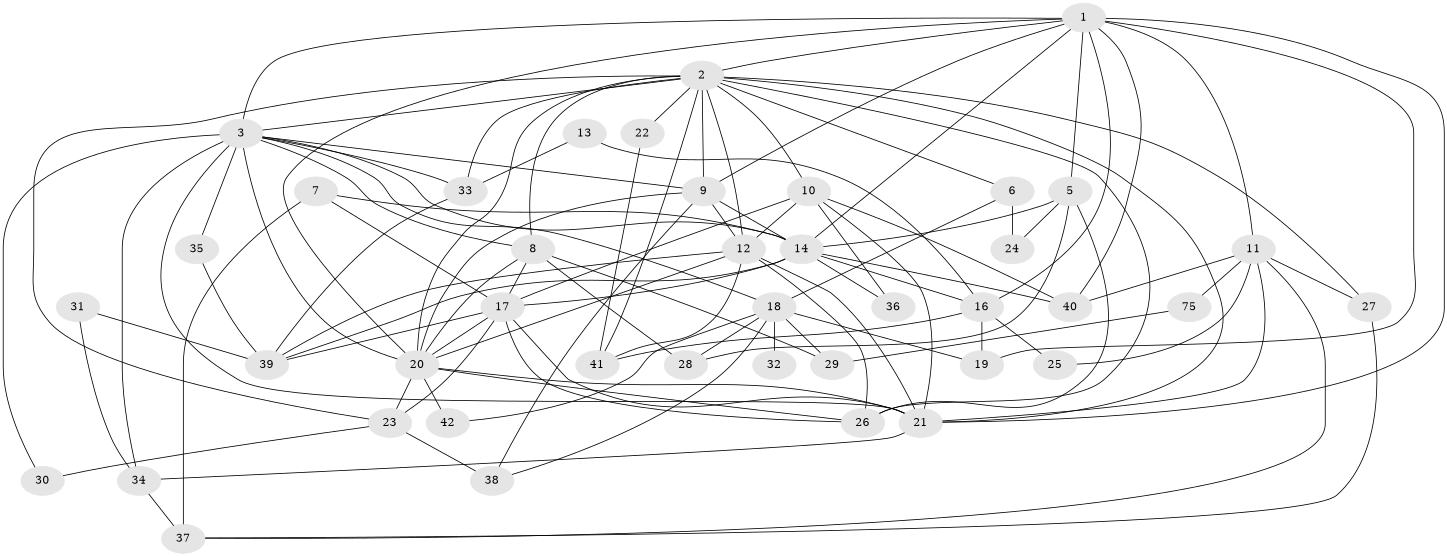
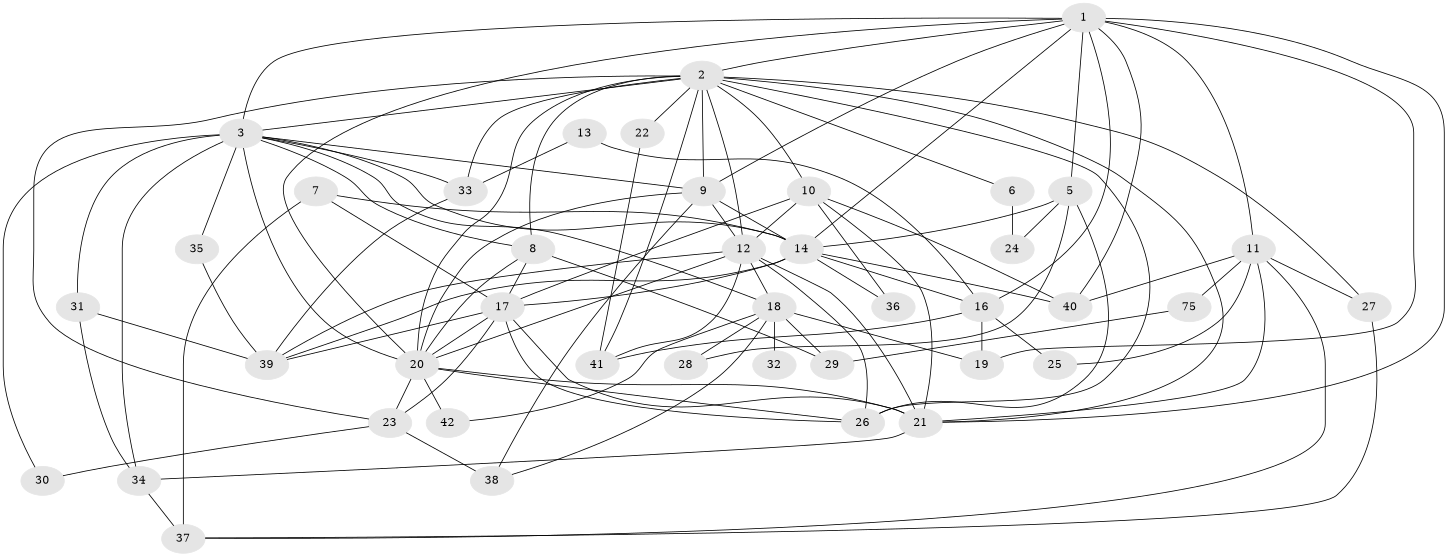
edge "6" -- "18": now "12" -- "18"
edge "8" -- "28": removed
edge "3" -- "21": now "3" -- "31"
